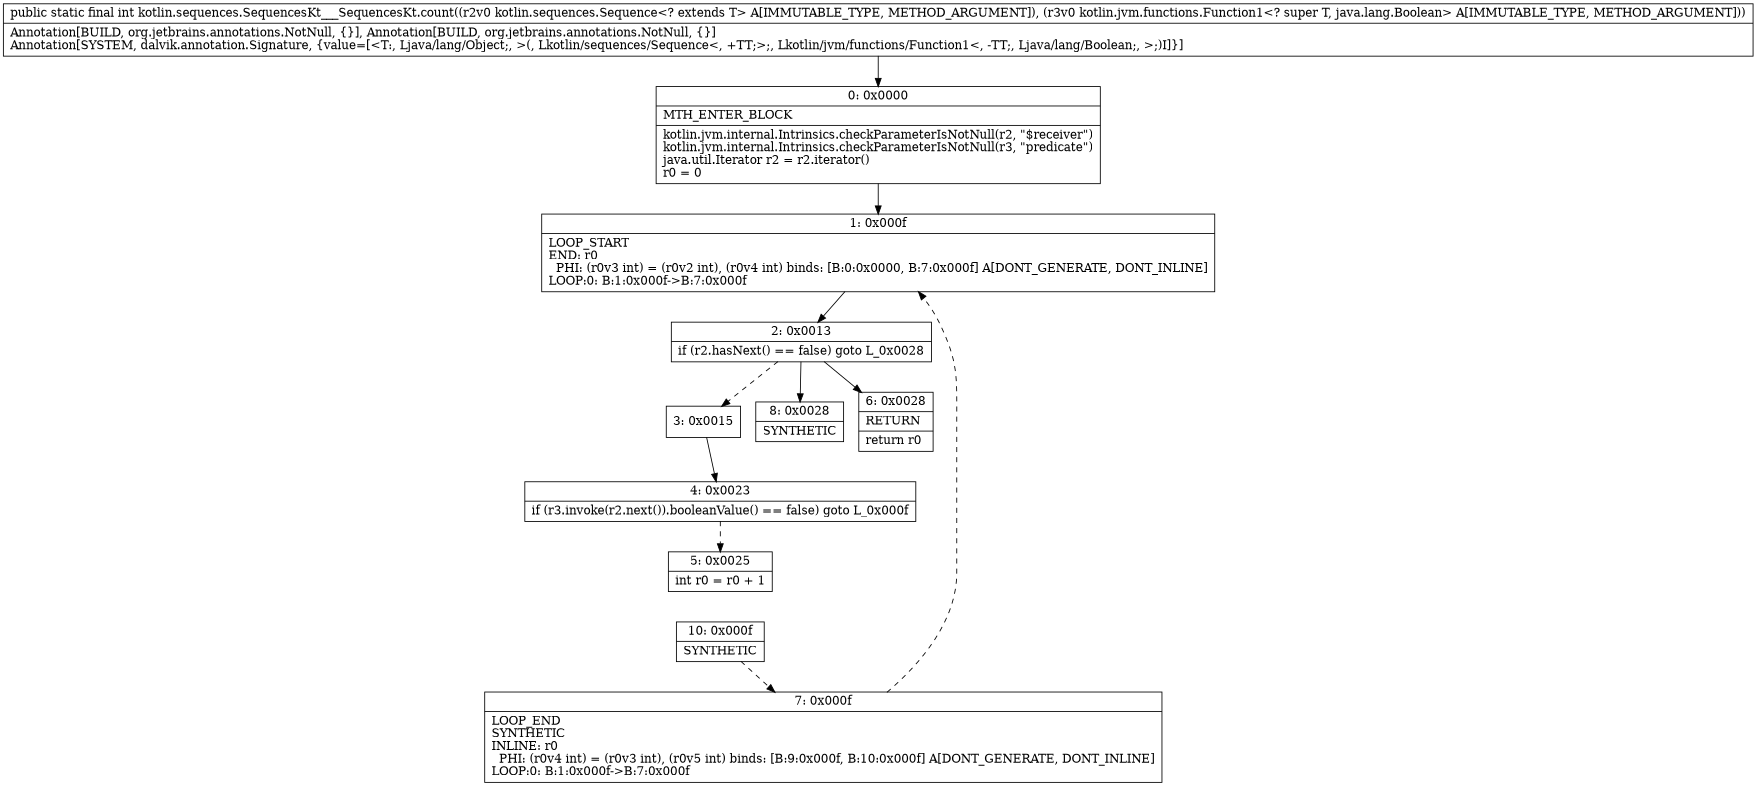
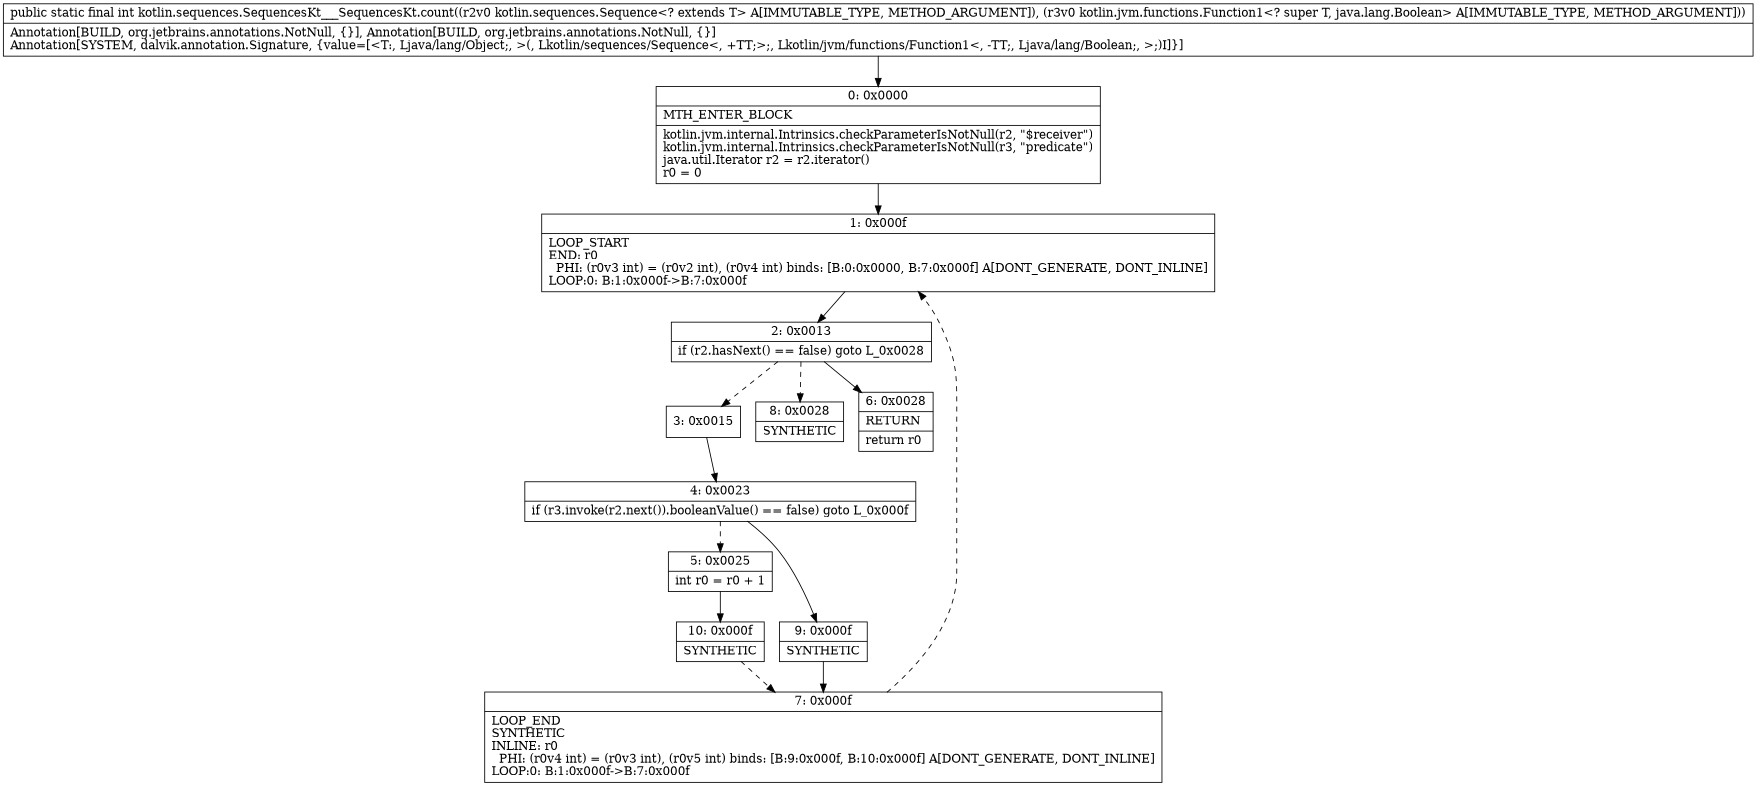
edge "2: 0x0013" -> "8: 0x0028": style solid -> dashed
edge "5: 0x0025" -> "10: 0x000f": added
node "9: 0x000f": added
